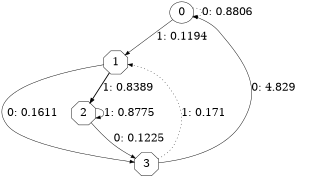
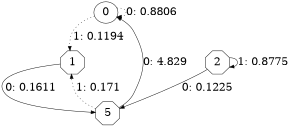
edge "0" -> "1": style solid -> dotted
edge "1" -> "2": removed, label "1: 0.8389"
node "3": label "3" -> "5"
